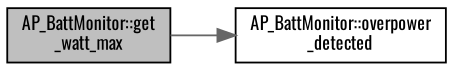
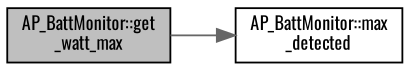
node "AP_BattMonitor::overpower _detected": label "AP_BattMonitor::overpower _detected" -> "AP_BattMonitor::max _detected"
